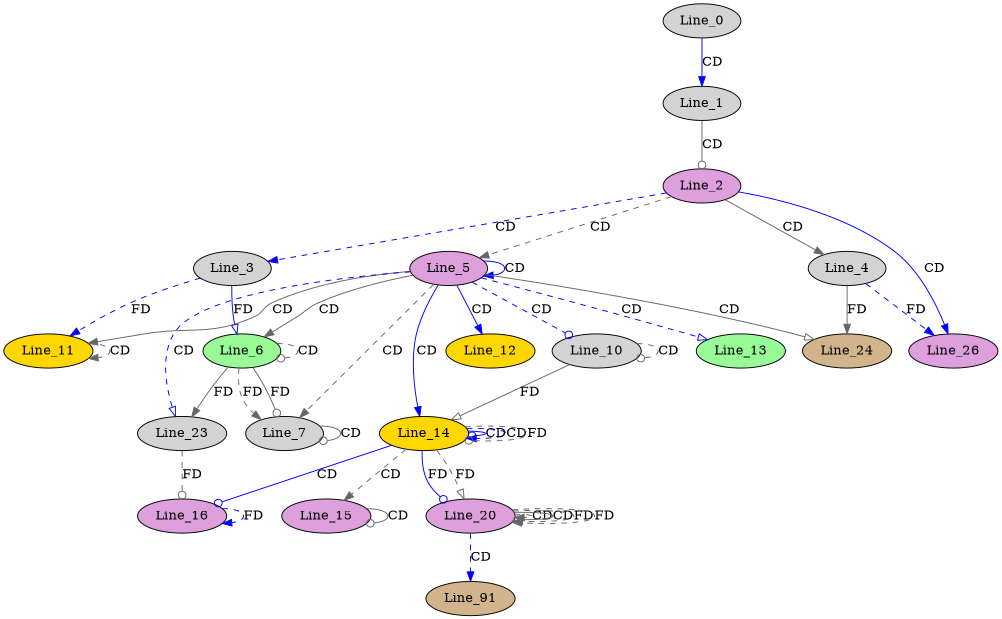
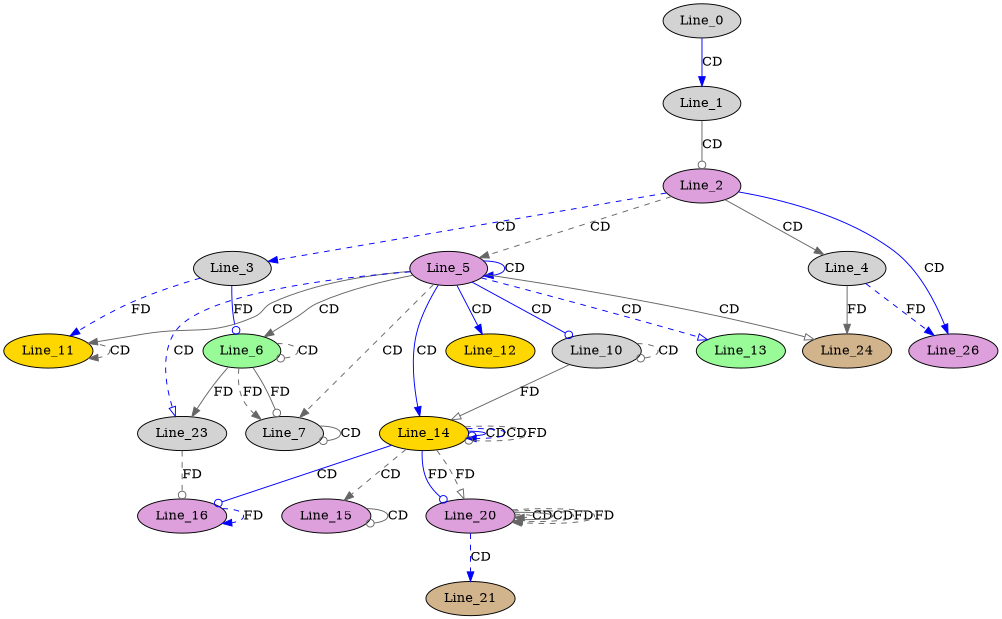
edge "Line_3" -> "Line_6": arrowhead onormal -> odot
edge "Line_5" -> "Line_10": style dashed -> solid
node "Line_91": label "Line_91" -> "Line_21"
